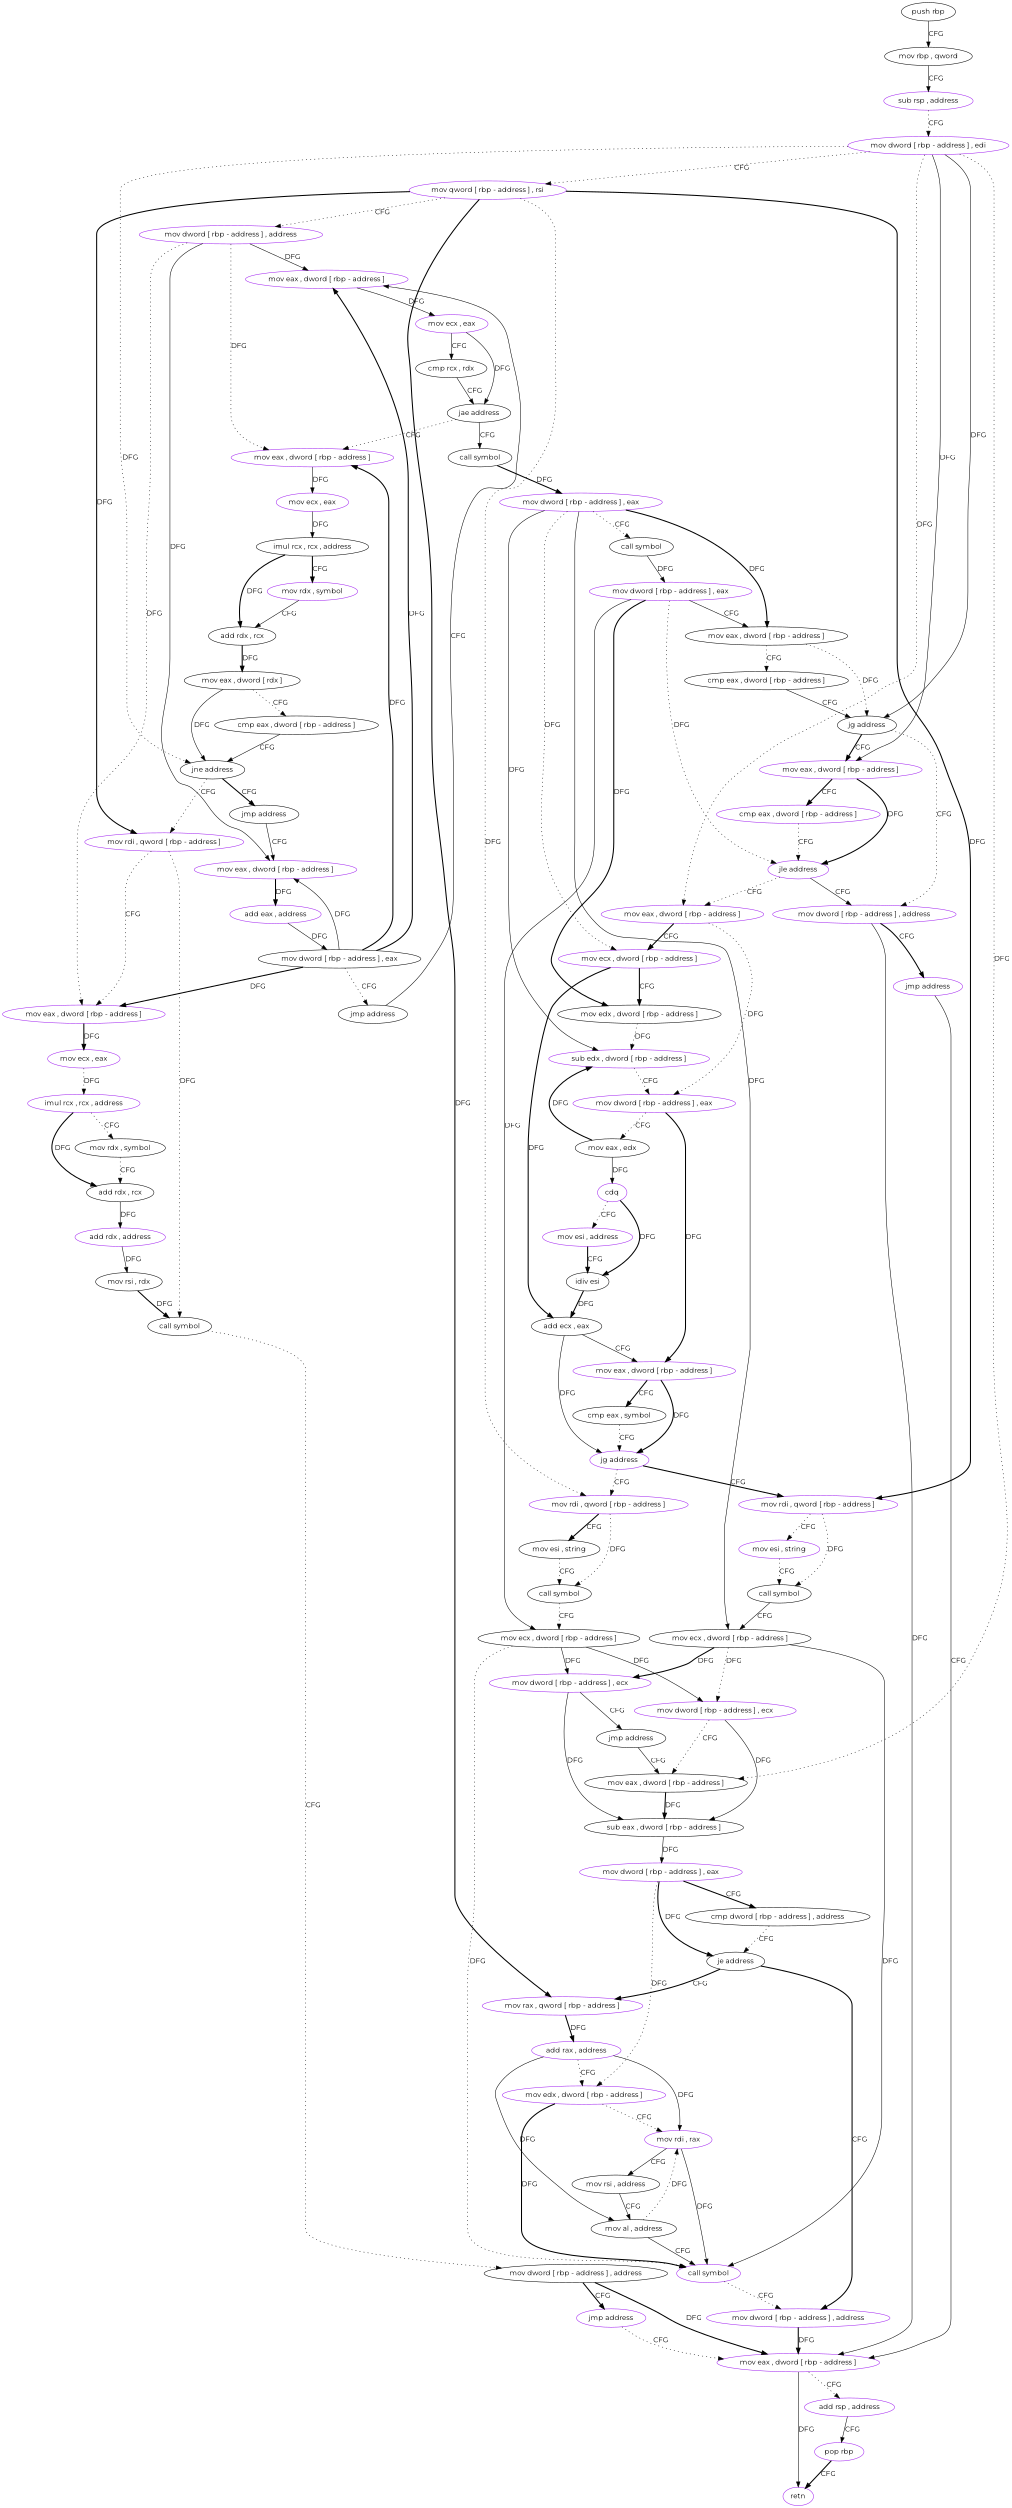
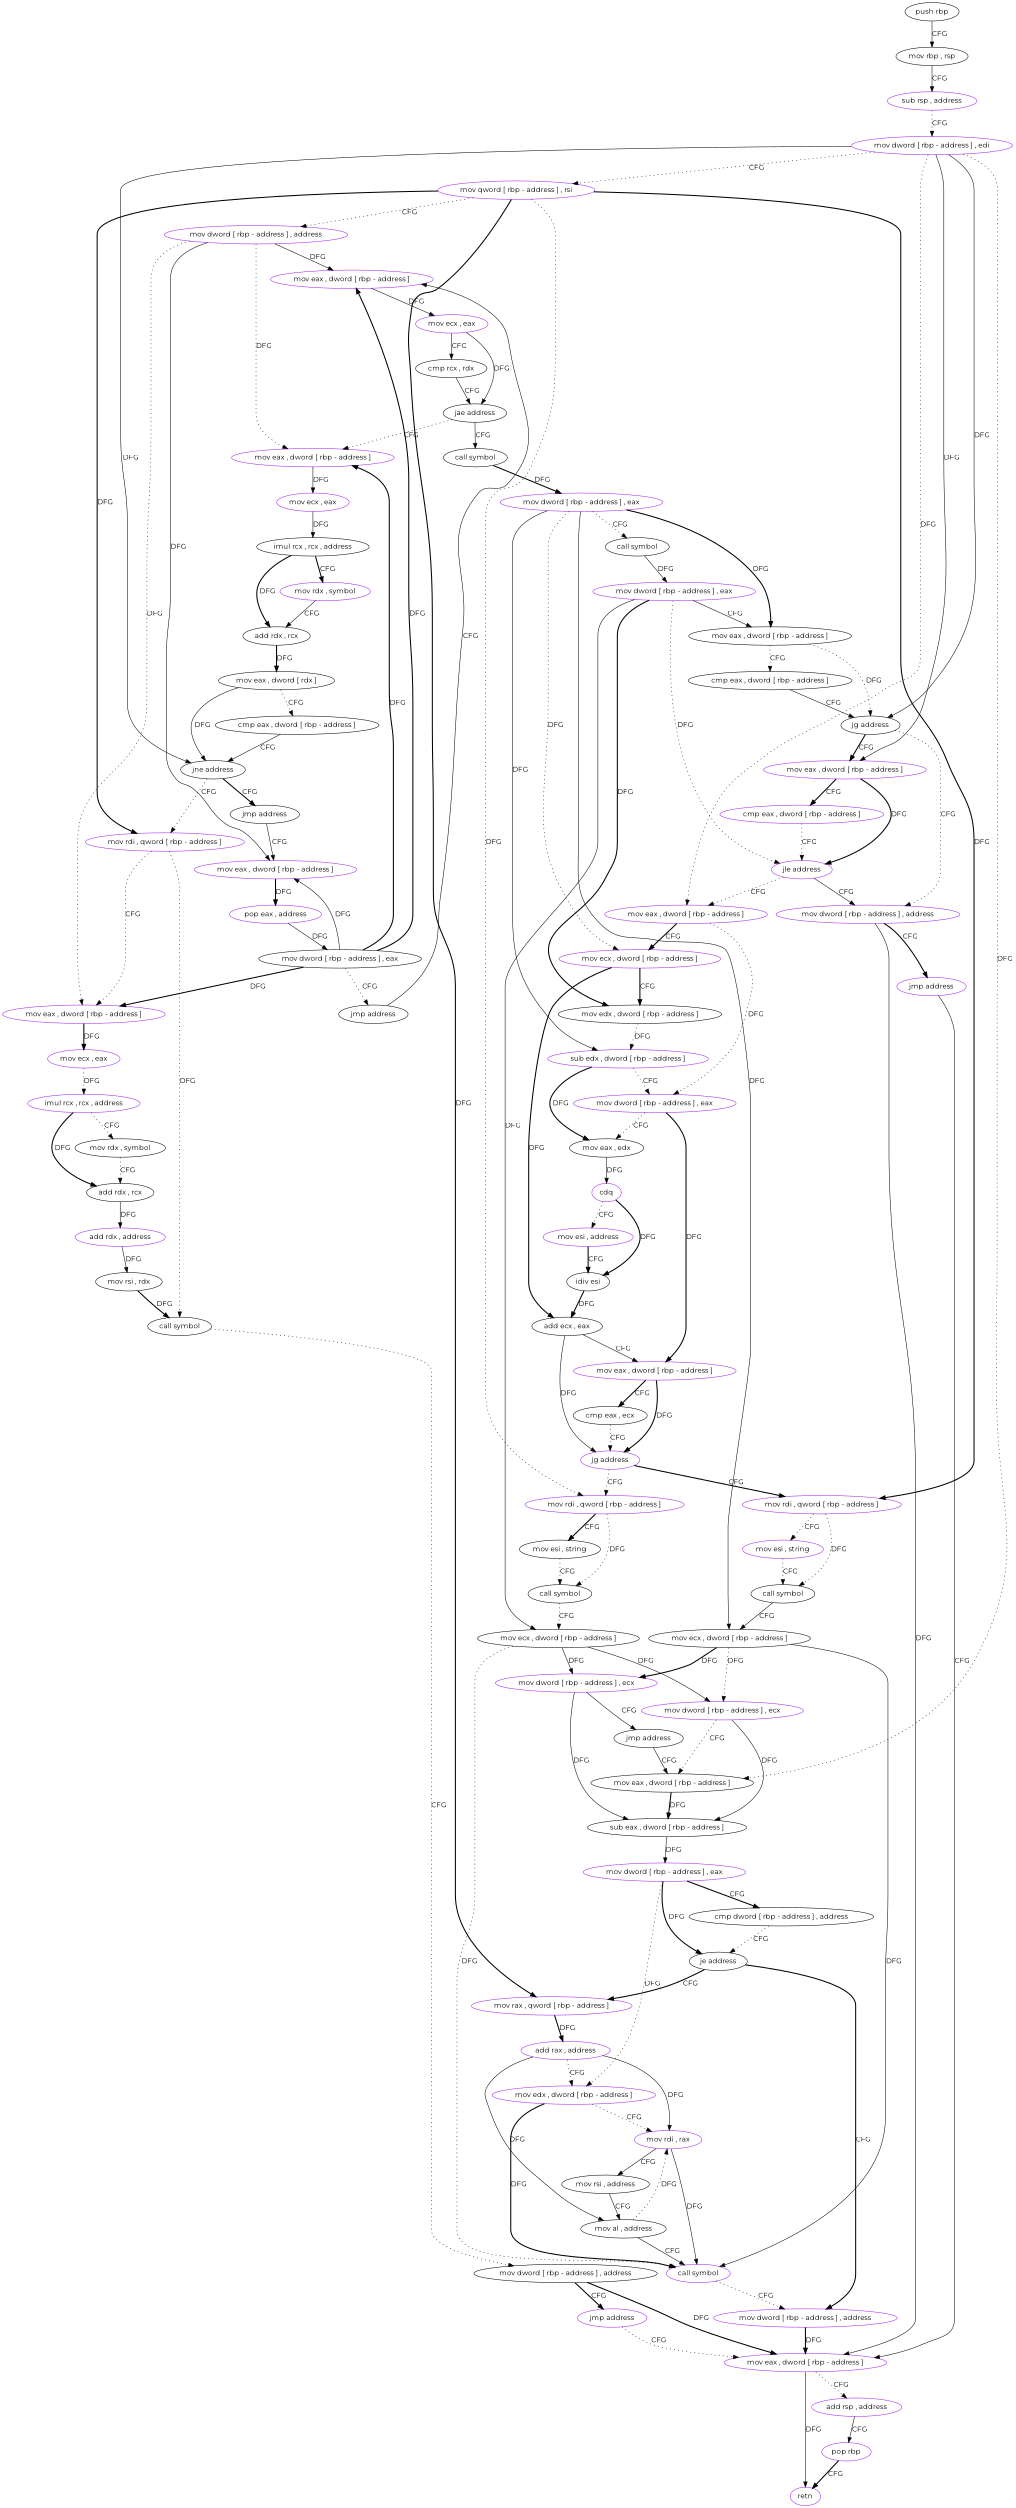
node "mov rbp , qword": label "mov rbp , qword" -> "mov rbp , rsp"
edge "mov dword [ rbp - address ] , edi" -> "jne address": style dotted -> solid
node "add eax , address": label "add eax , address" -> "pop eax , address"
edge "mov eax , edx" -> "sub edx , dword [ rbp - address ]": reversed
node "cmp eax , symbol": label "cmp eax , symbol" -> "cmp eax , ecx"
